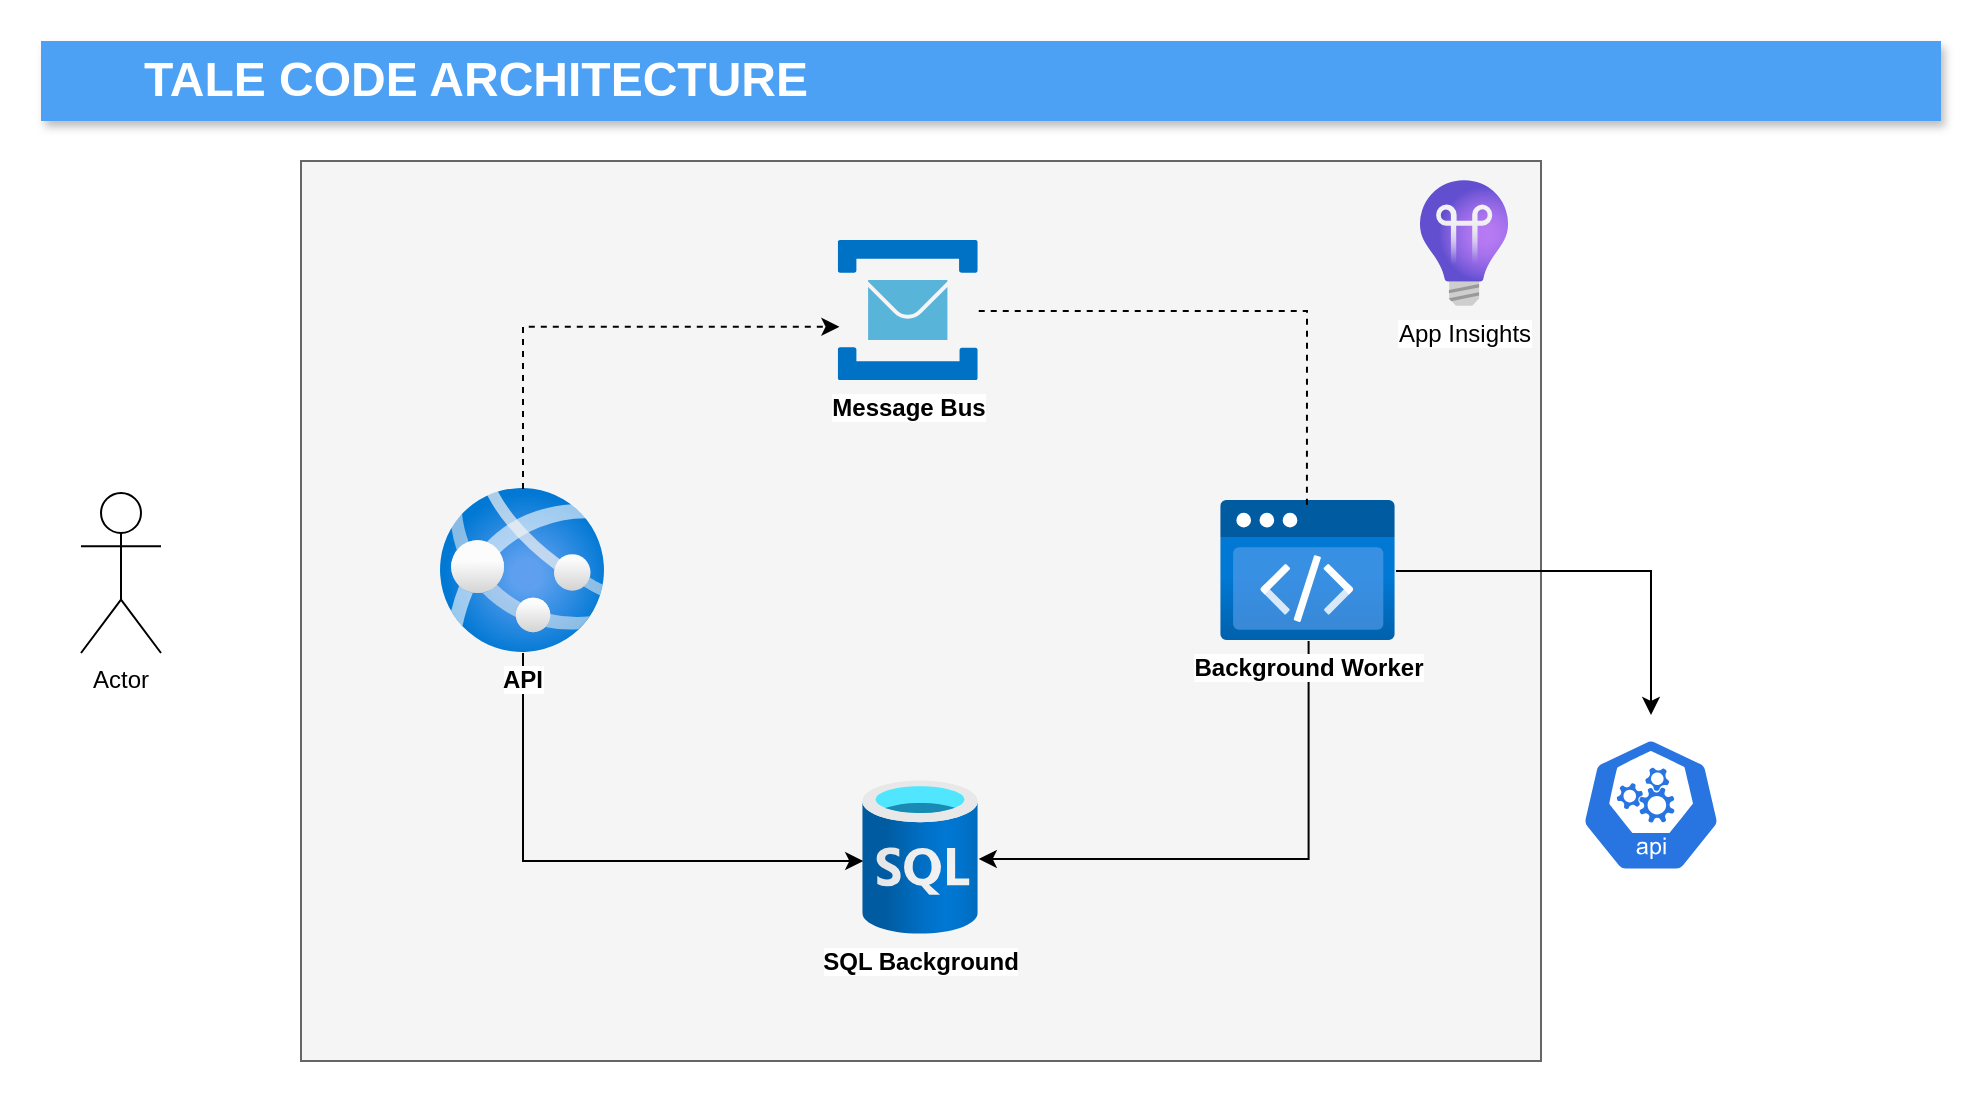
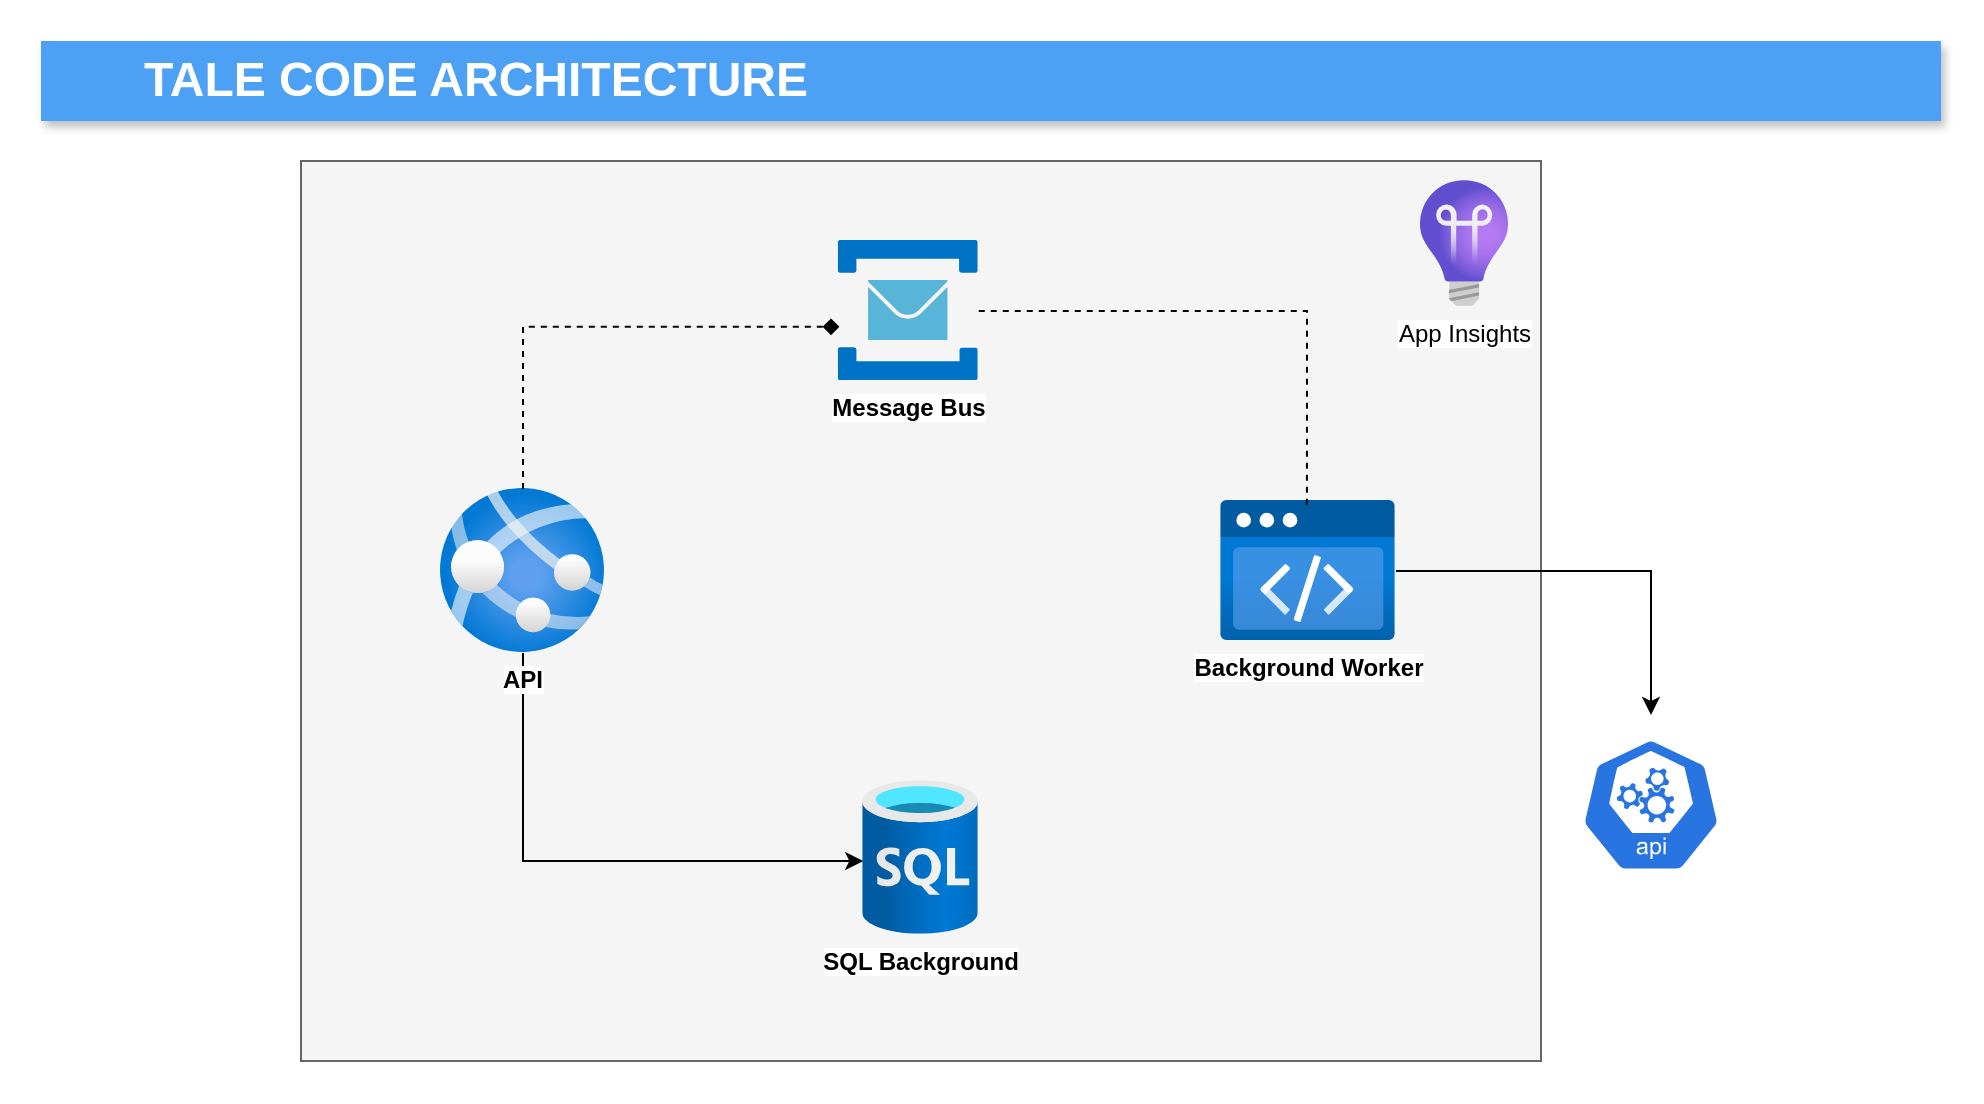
edge "API" -> "Message Bus": arrowhead classic -> diamond
node "Actor": removed
edge "Background Worker" -> "SQL Background": removed
